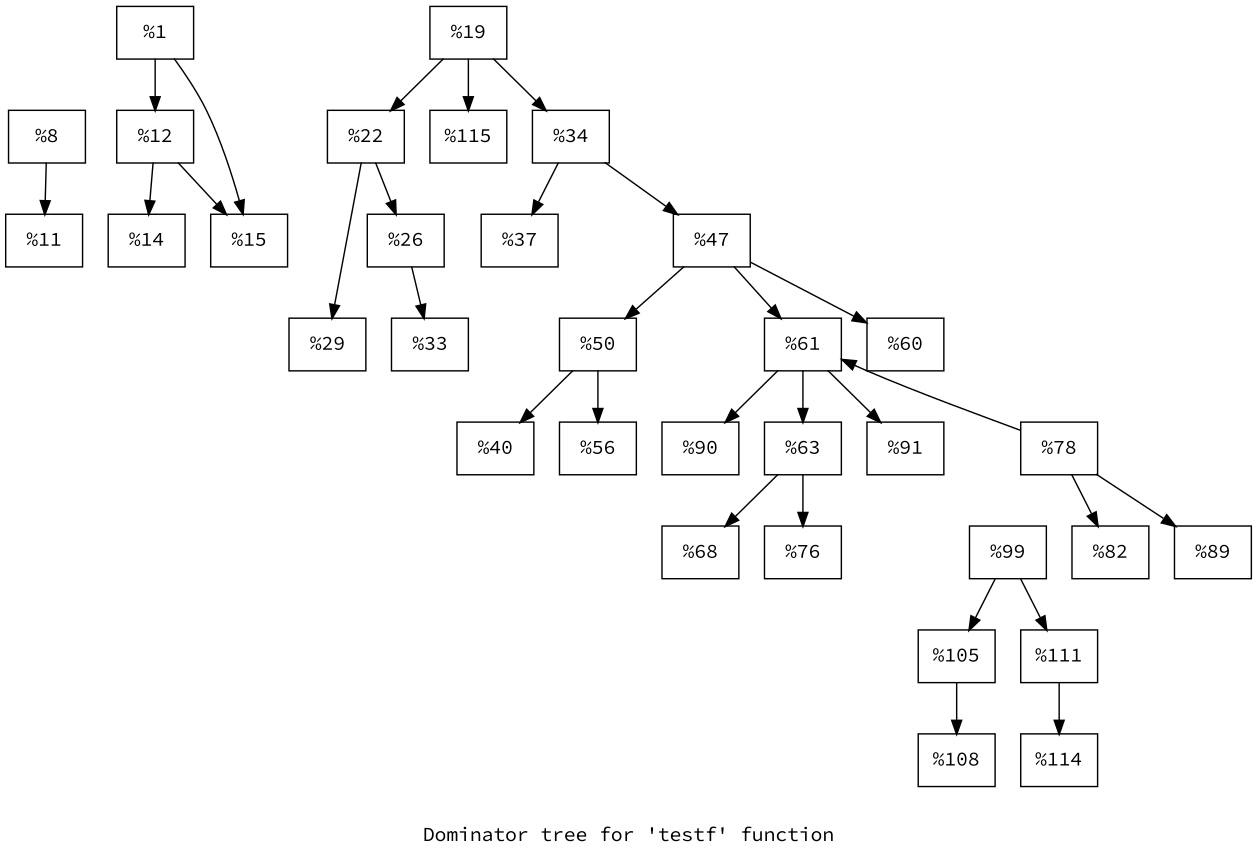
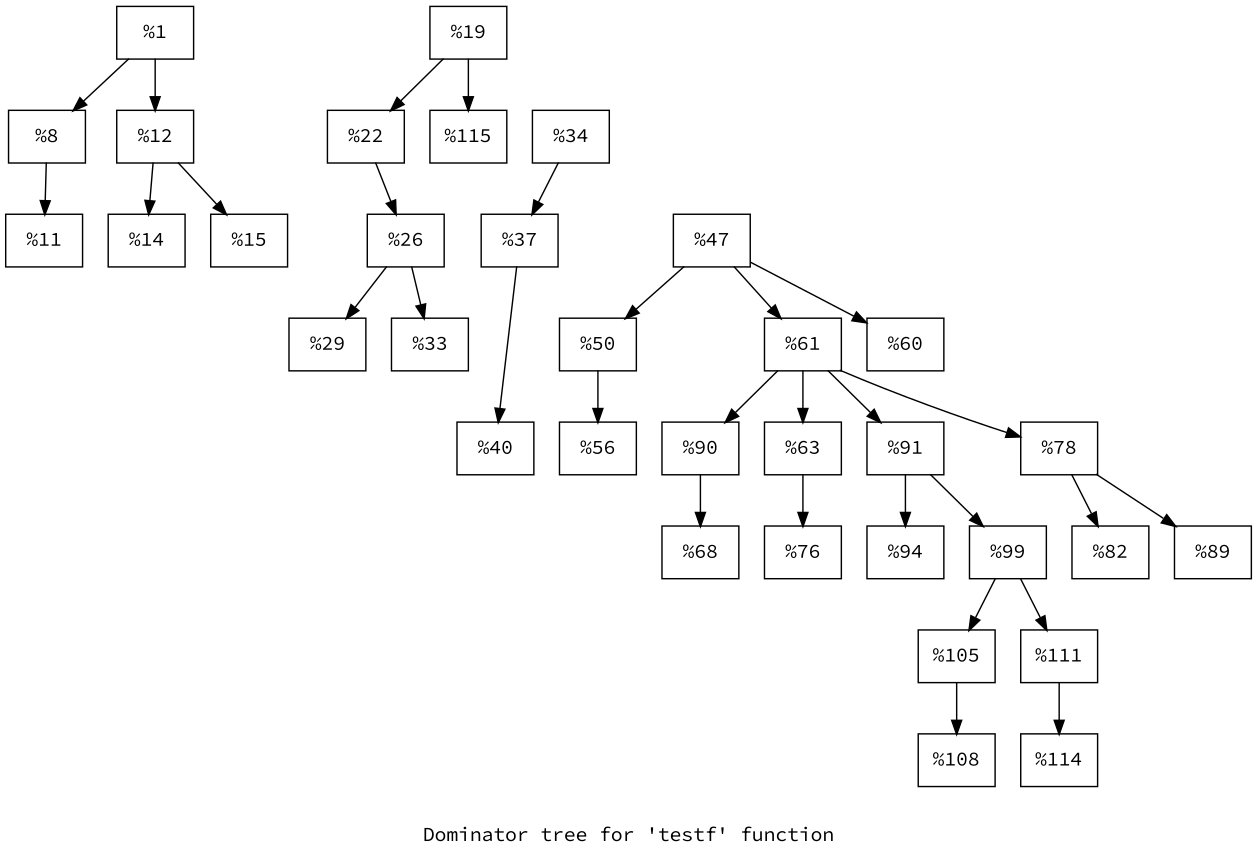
edge "%19" -> "%34": removed
edge "%1" -> "%15": now "%1" -> "%8"
edge "%34" -> "%47": removed
edge "%22" -> "%29": now "%26" -> "%29"
edge "%50" -> "%40": now "%37" -> "%40"
edge "%78" -> "%61": reversed
edge "%63" -> "%68": now "%90" -> "%68"
edge "%91" -> "%99": added
node "%94": added
